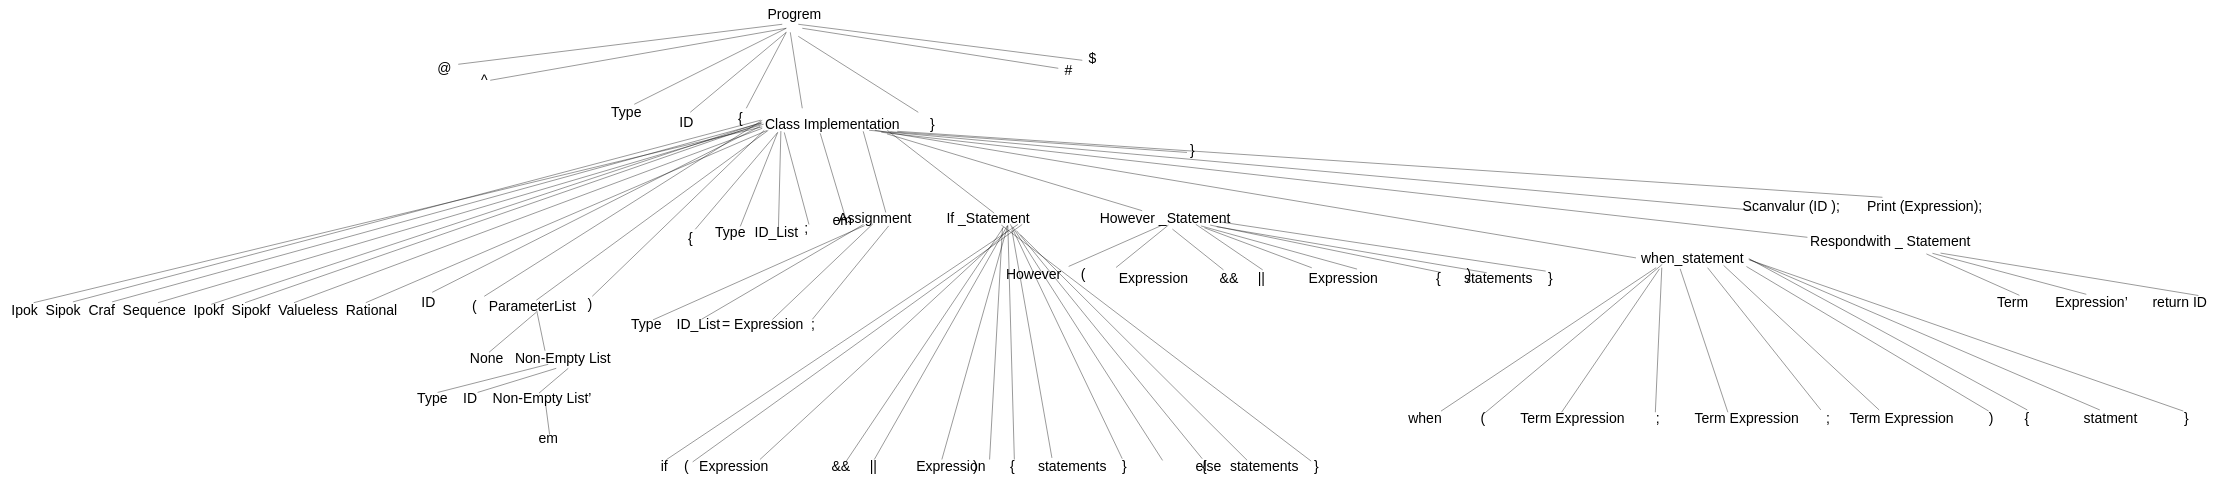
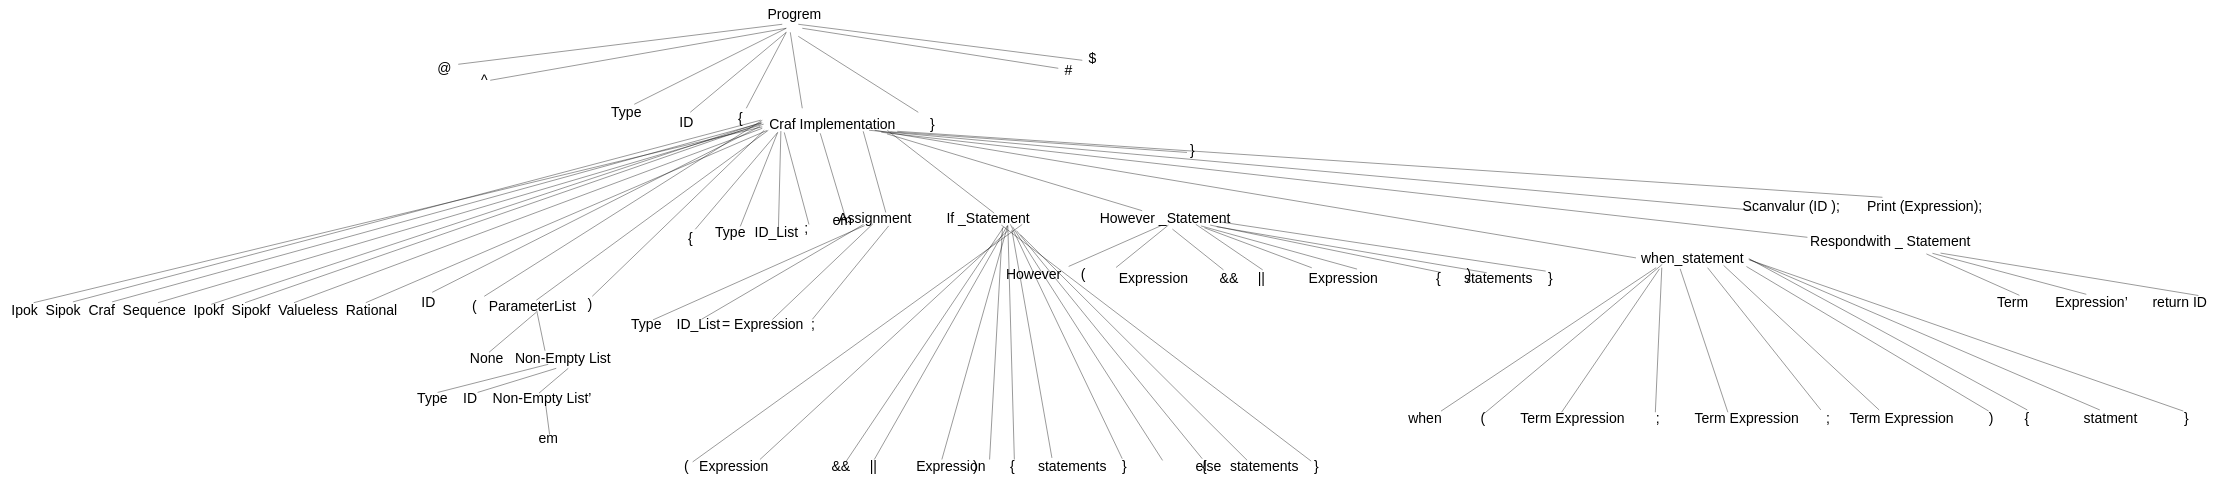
node "Class Implementation": label "Class Implementation" -> "Craf Implementation"
edge "Assignment If _Statement However _Statement" -- "if": removed
node "if": removed
